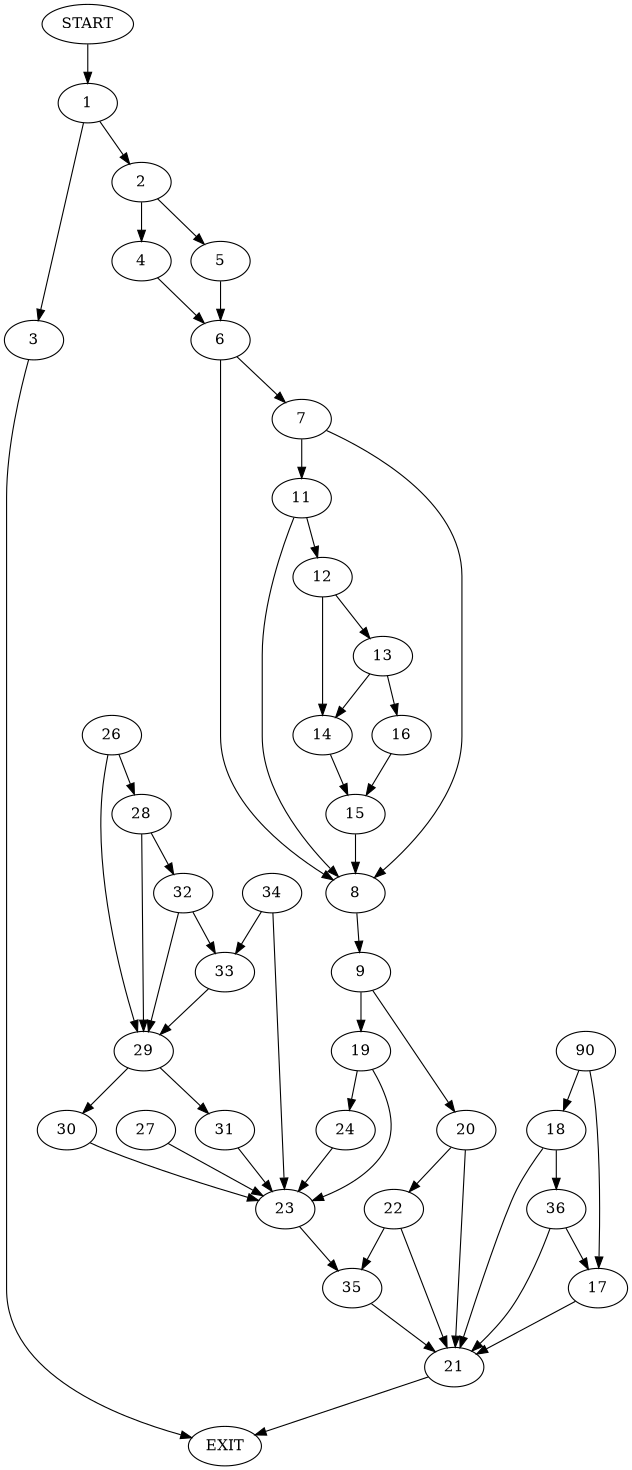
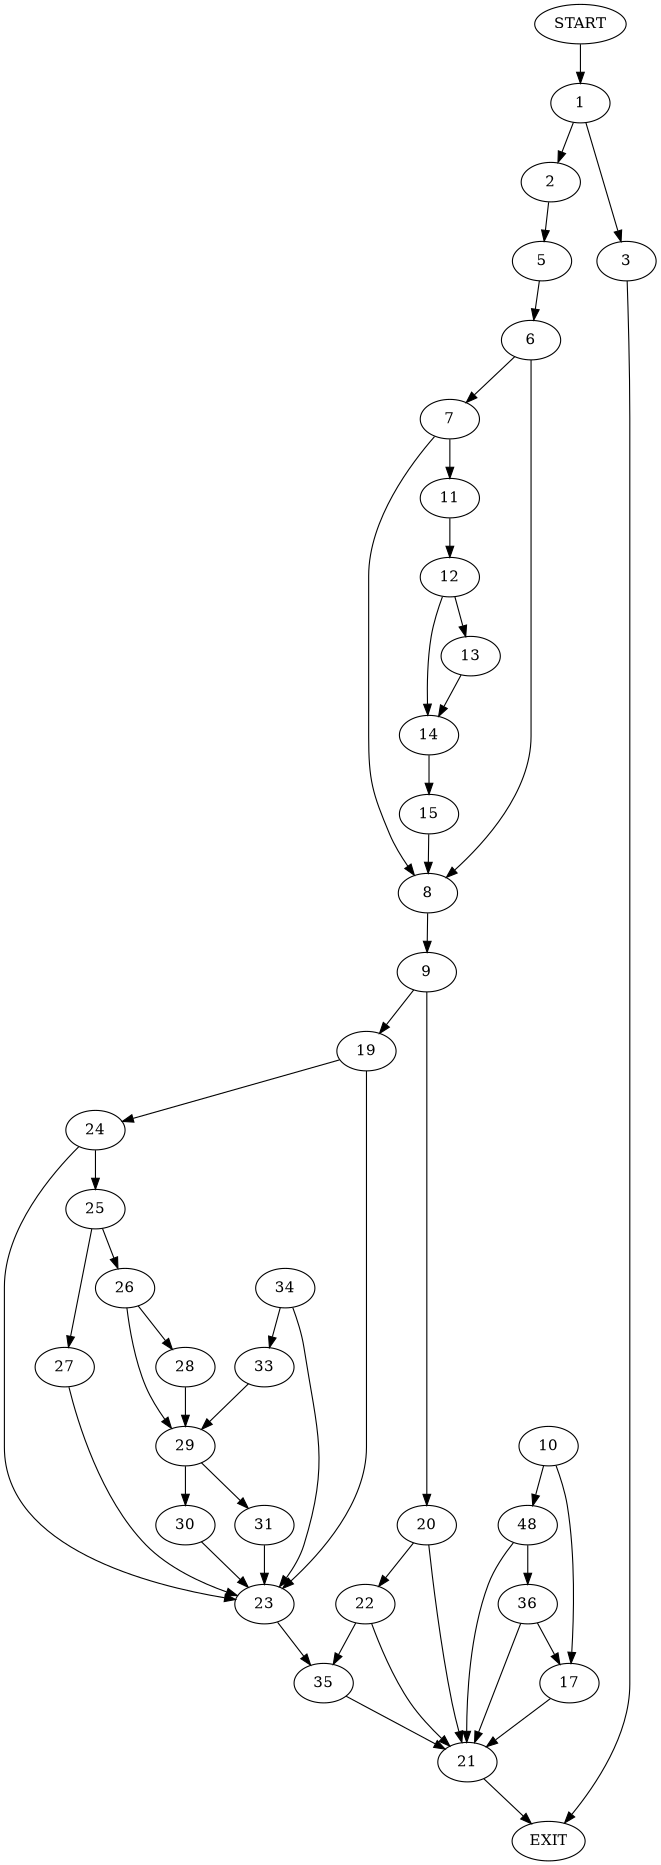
node "4": removed
edge "11" -> "8": removed
node "16": removed
node "32": removed
node "90": label "90" -> "10"
node "18": label "18" -> "48"
node "25": added
